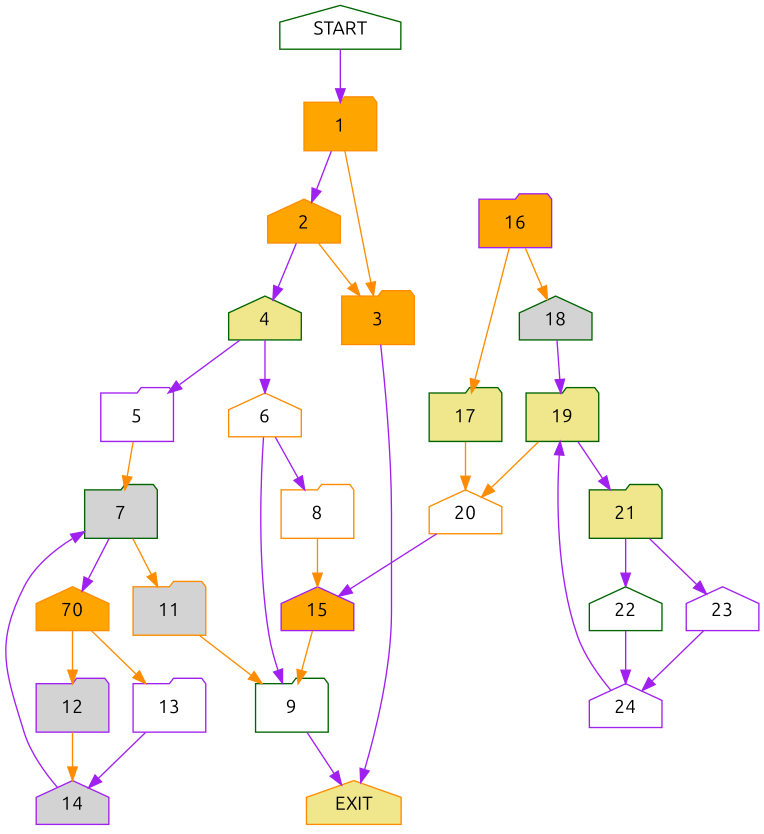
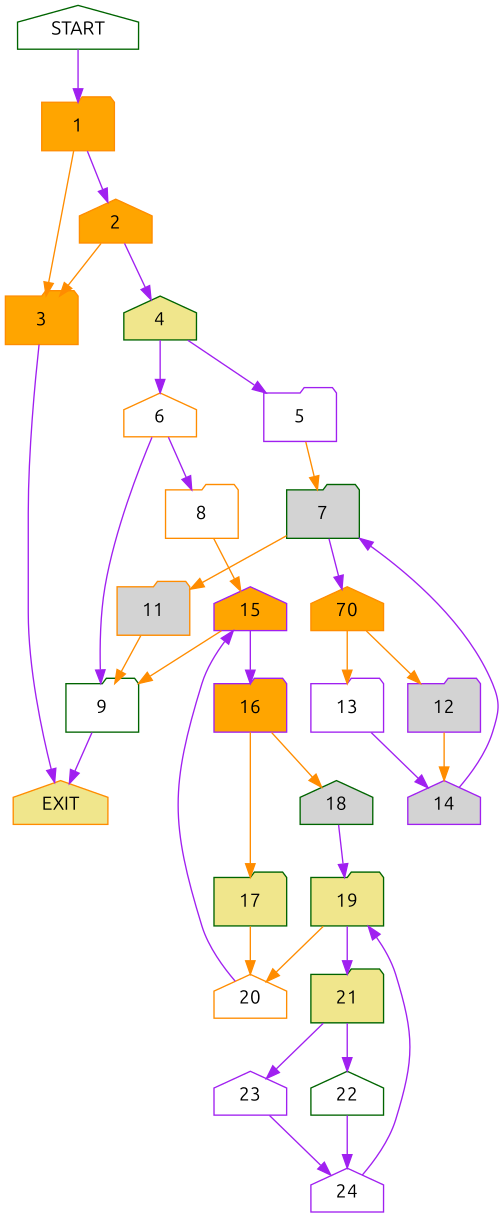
edge "15" -> "16": added
